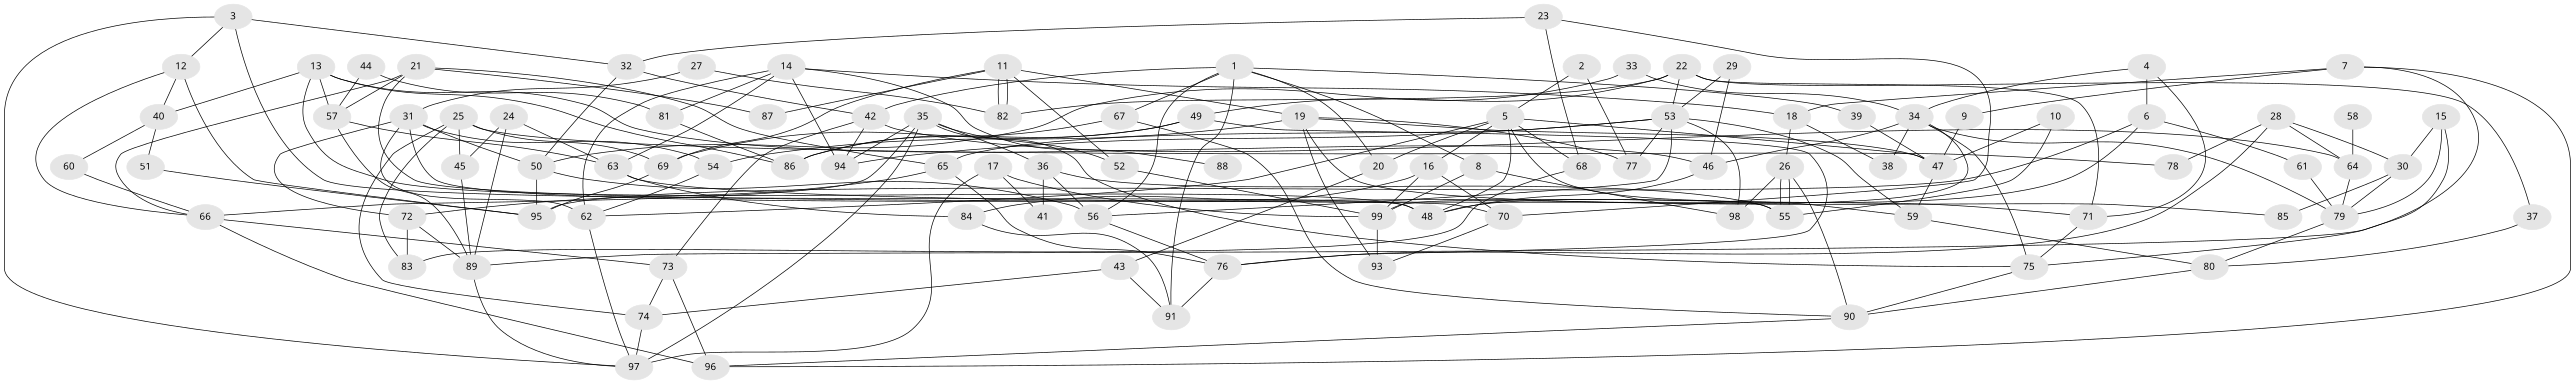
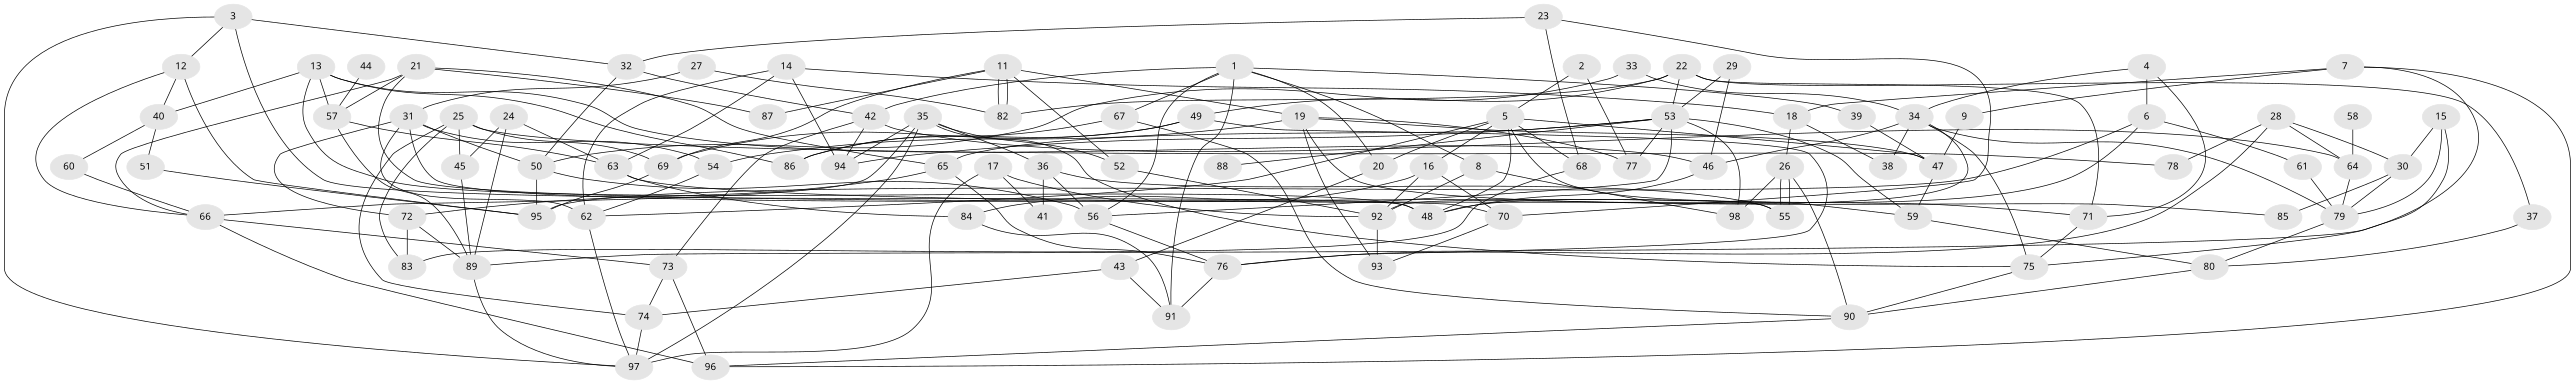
node "81": removed
node "10": removed
edge "14" -- "88": now "53" -- "88"
node "99": label "99" -> "92"
